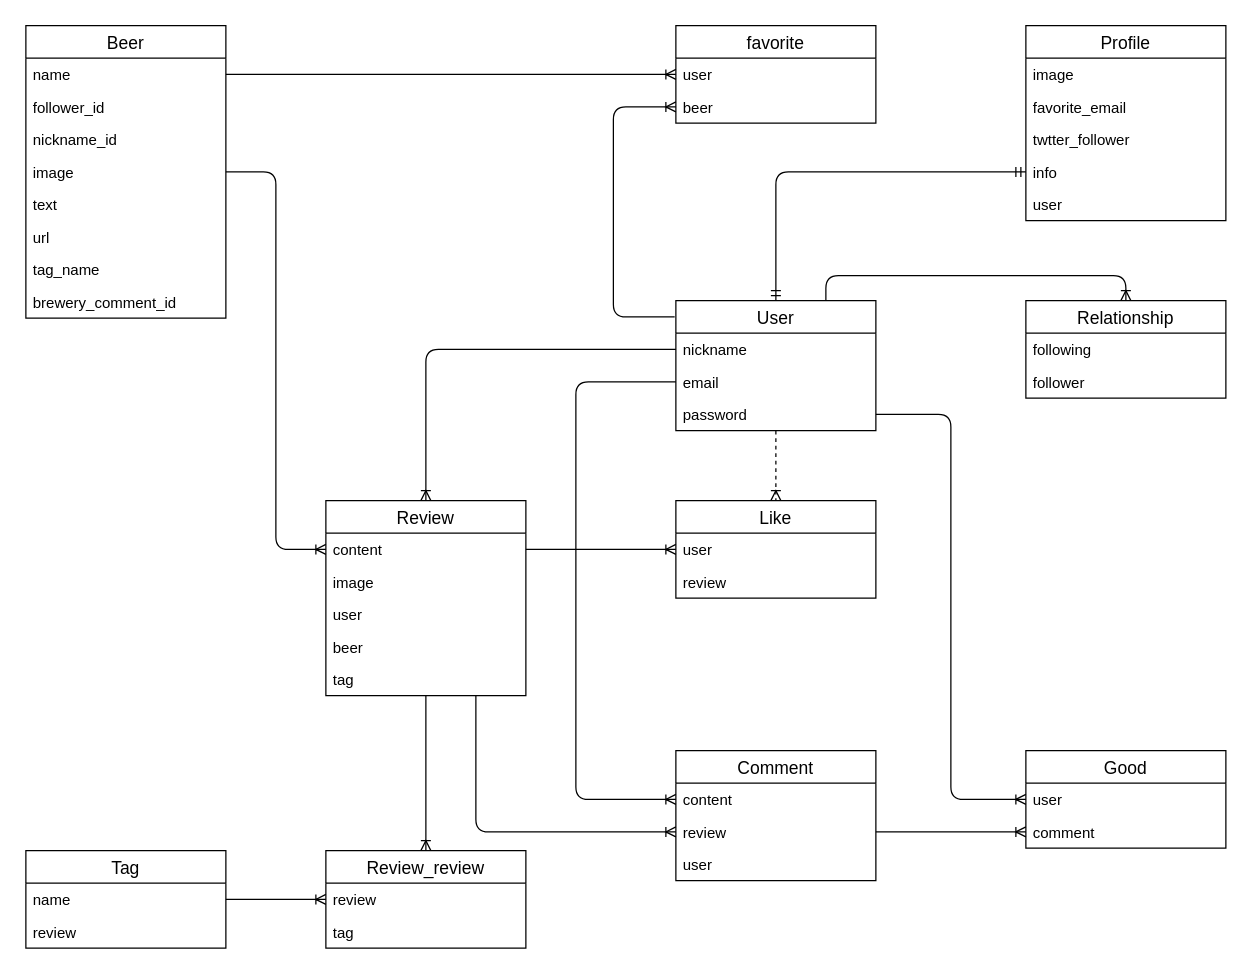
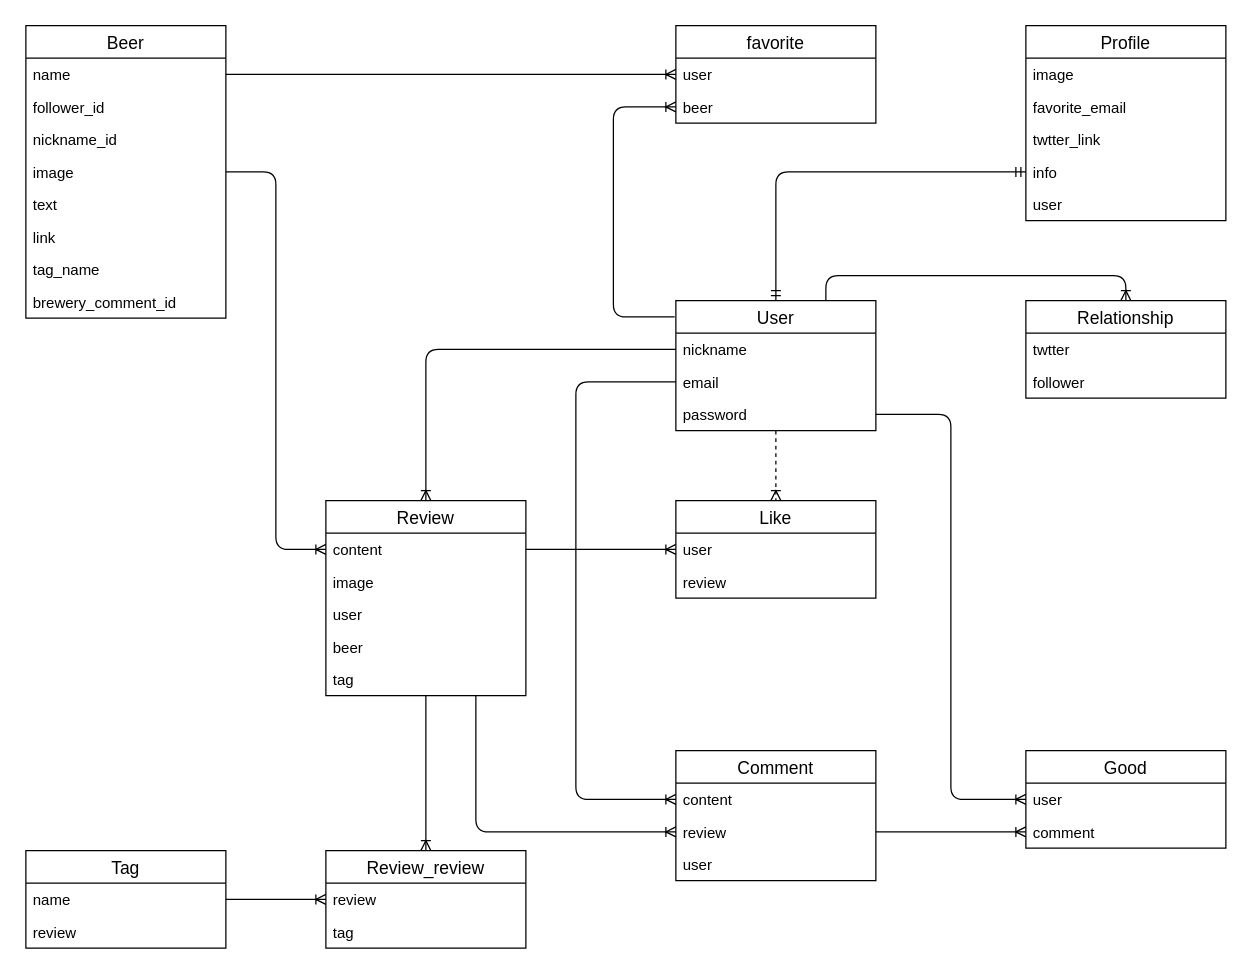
node "twtter_follower": label "twtter_follower" -> "twtter_link"
node "url": label "url" -> "link"
node "following": label "following" -> "twtter"
